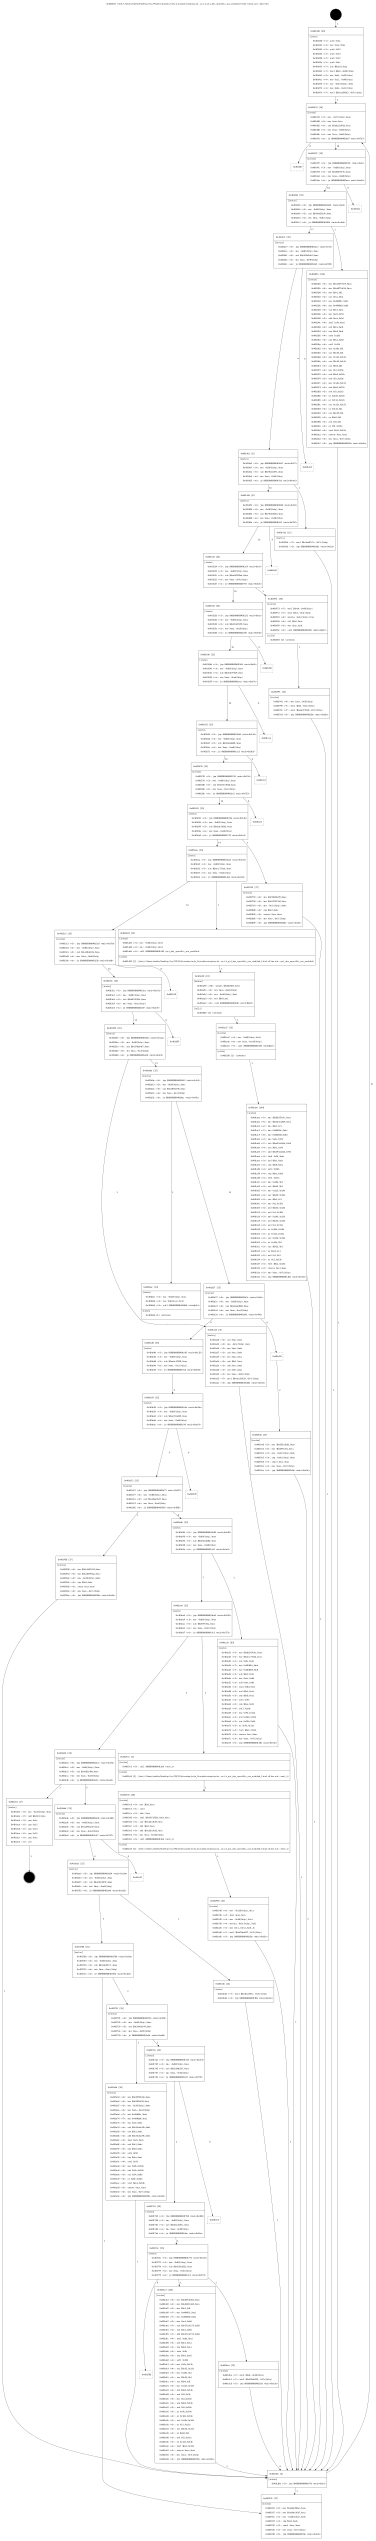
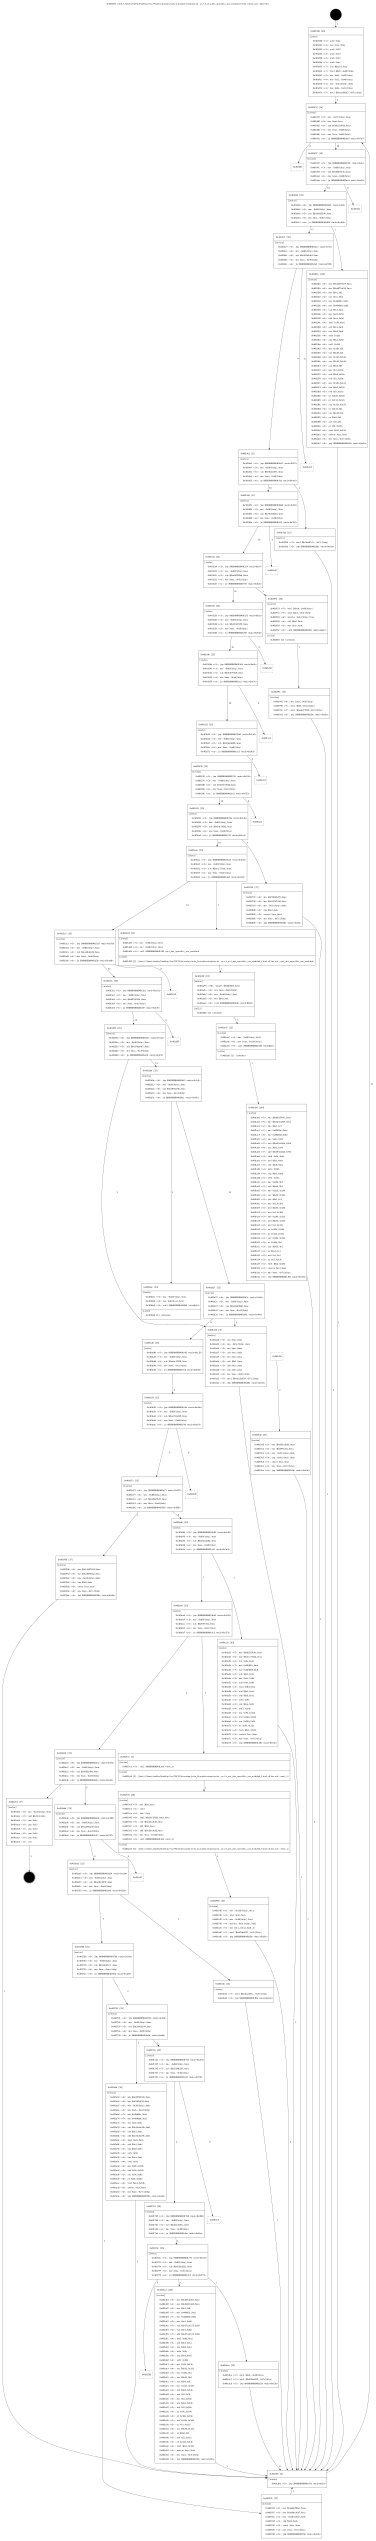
edge "0x40155f [25]" -> "0x401578 [25]": removed, label "15"
edge "0x401627 [25]" -> "0x401d91": now "0x401627 [25]" -> "0x401a10 [33]"
edge "0x401f8e [5]" -> "0x401922 [27]": reversed
